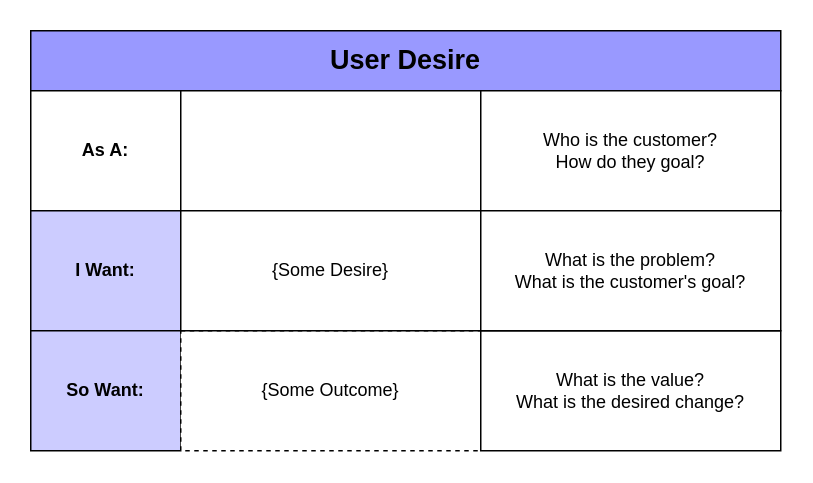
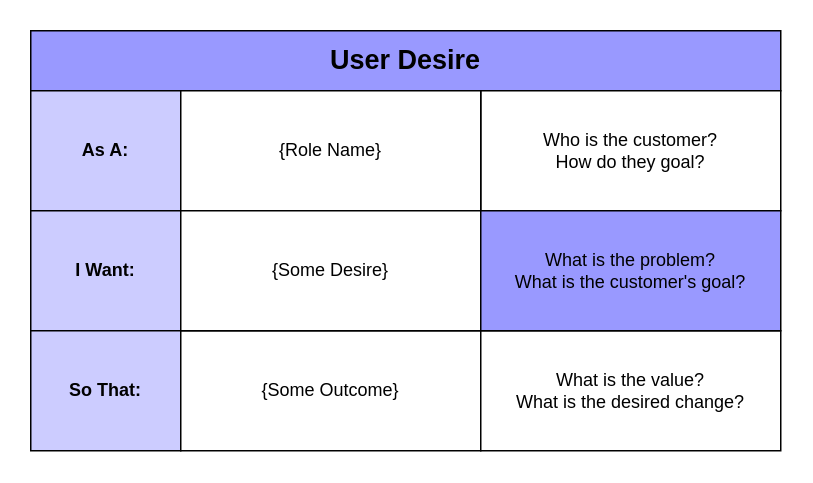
node "As A:": fillcolor #ffffff -> #ccccff
node "{Role Name}": added
node "What is the problem? What is the customer's goal?": fillcolor #ffffff -> #9999ff
node "So Want:": label "So Want:" -> "So That:"
node "{Some Outcome}": style dashed -> solid
